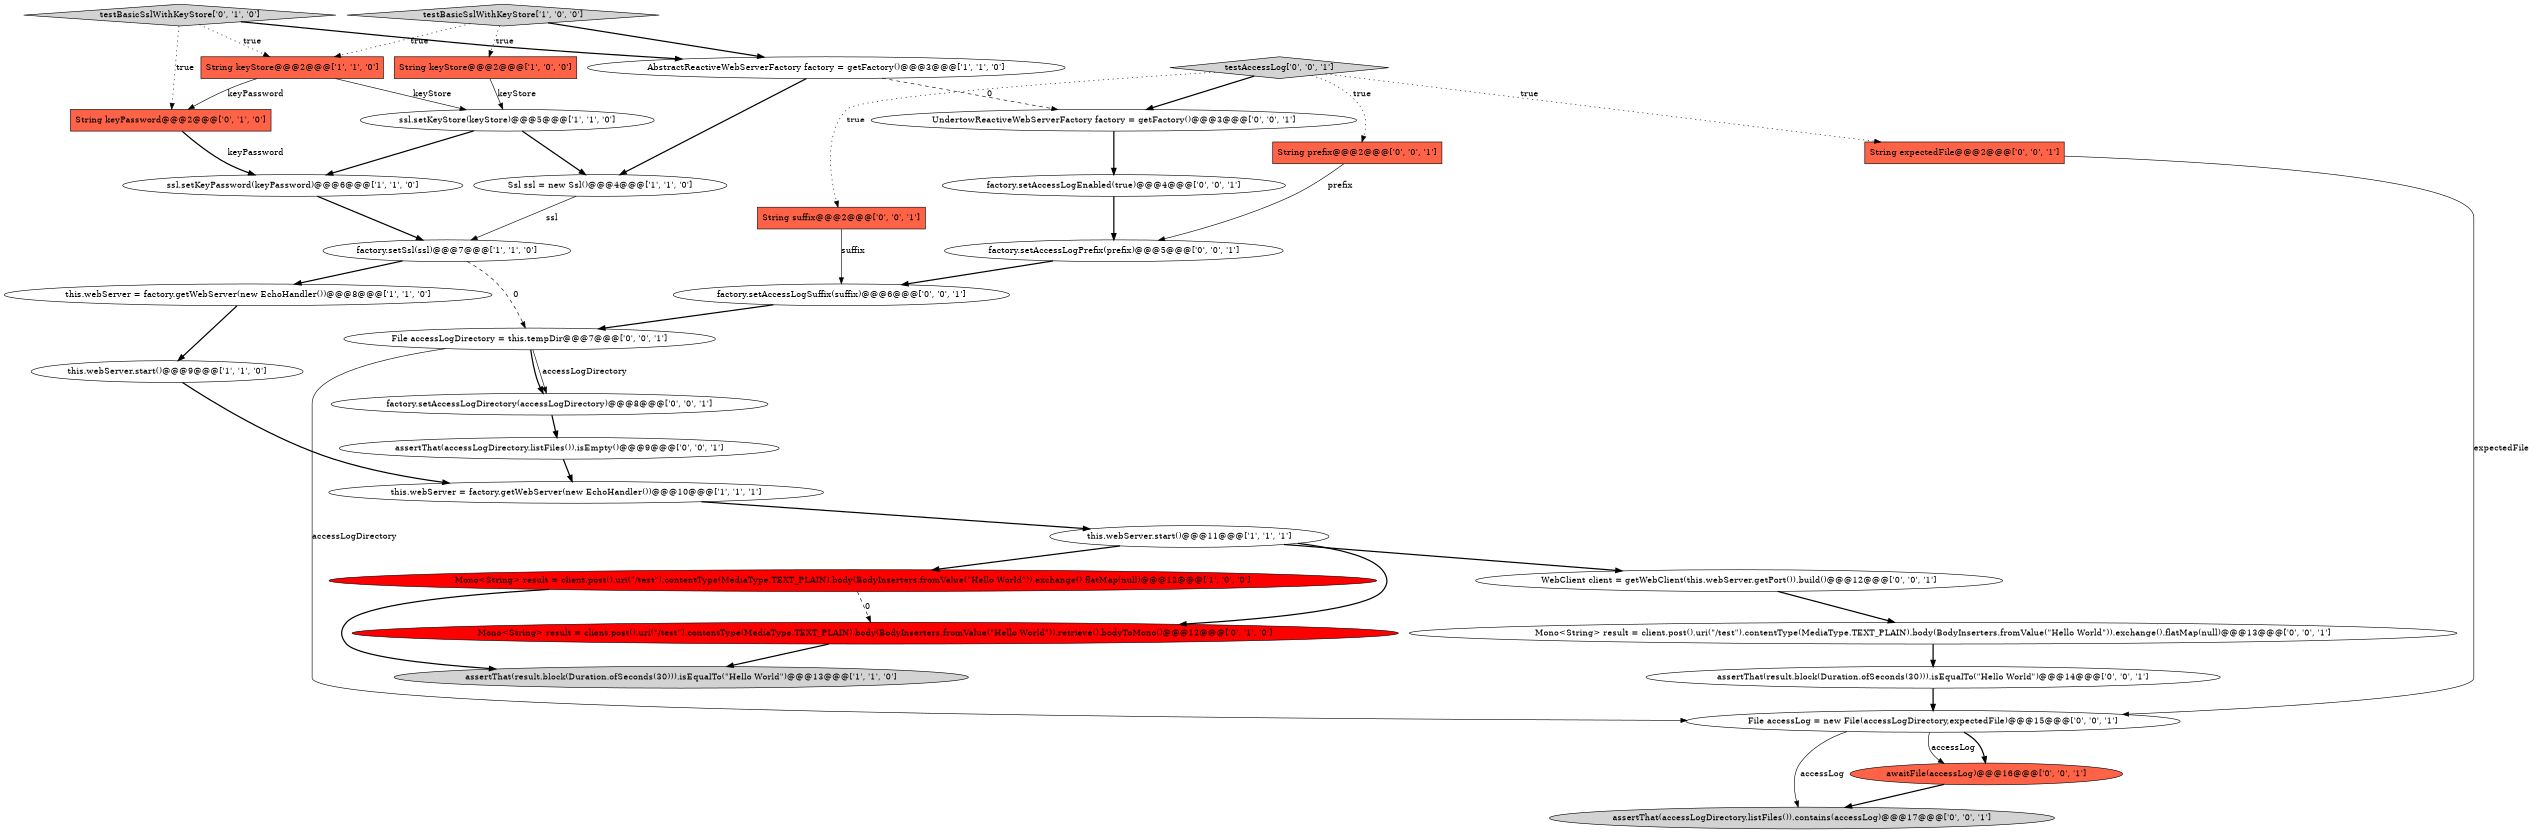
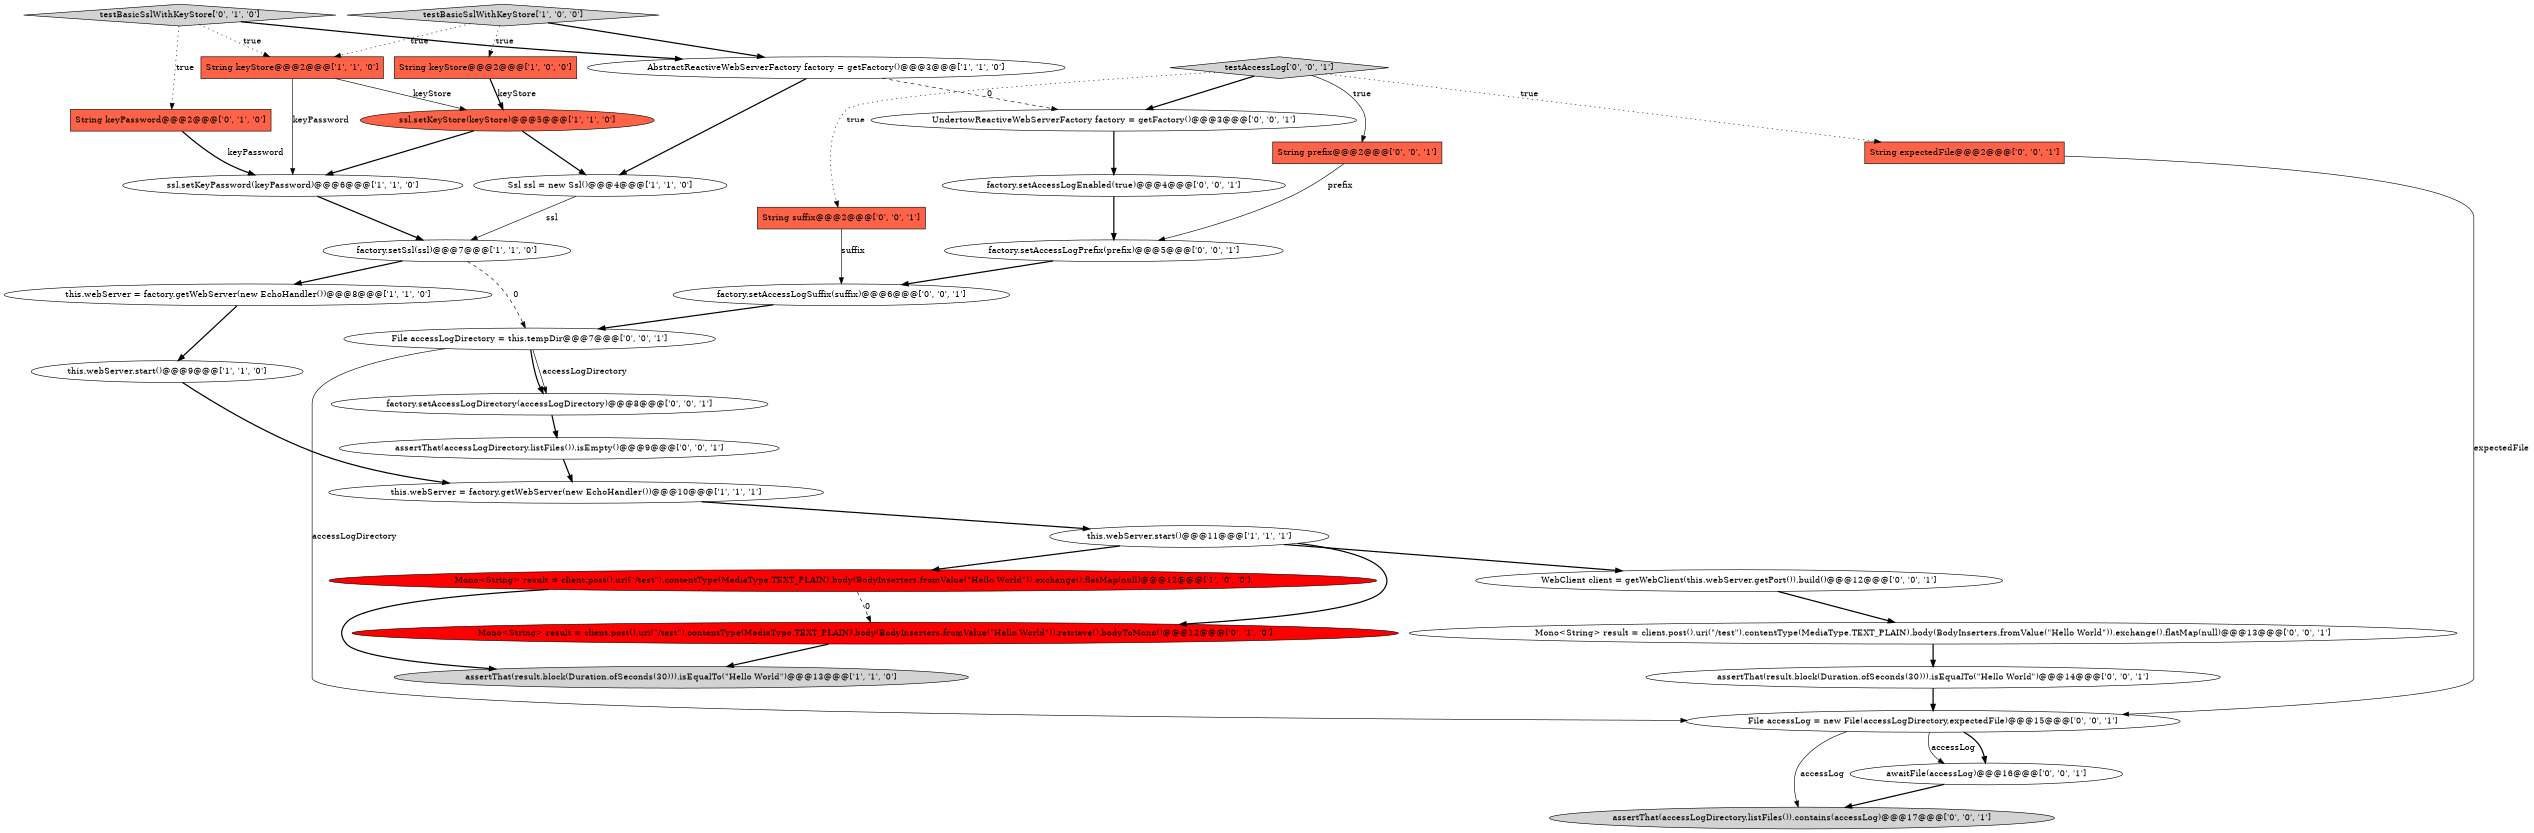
edge "String keyStore@@@2@@@['1', '1', '0']" -> "String keyPassword@@@2@@@['0', '1', '0']": now "String keyStore@@@2@@@['1', '1', '0']" -> "ssl.setKeyPassword(keyPassword)@@@6@@@['1', '1', '0']"
edge "String keyStore@@@2@@@['1', '0', '0']" -> "ssl.setKeyStore(keyStore)@@@5@@@['1', '1', '0']": style solid -> bold
edge "testAccessLog['0', '0', '1']" -> "String prefix@@@2@@@['0', '0', '1']": style dotted -> solid
node "ssl.setKeyStore(keyStore)@@@5@@@['1', '1', '0']": fillcolor white -> tomato
node "awaitFile(accessLog)@@@16@@@['0', '0', '1']": fillcolor tomato -> white
